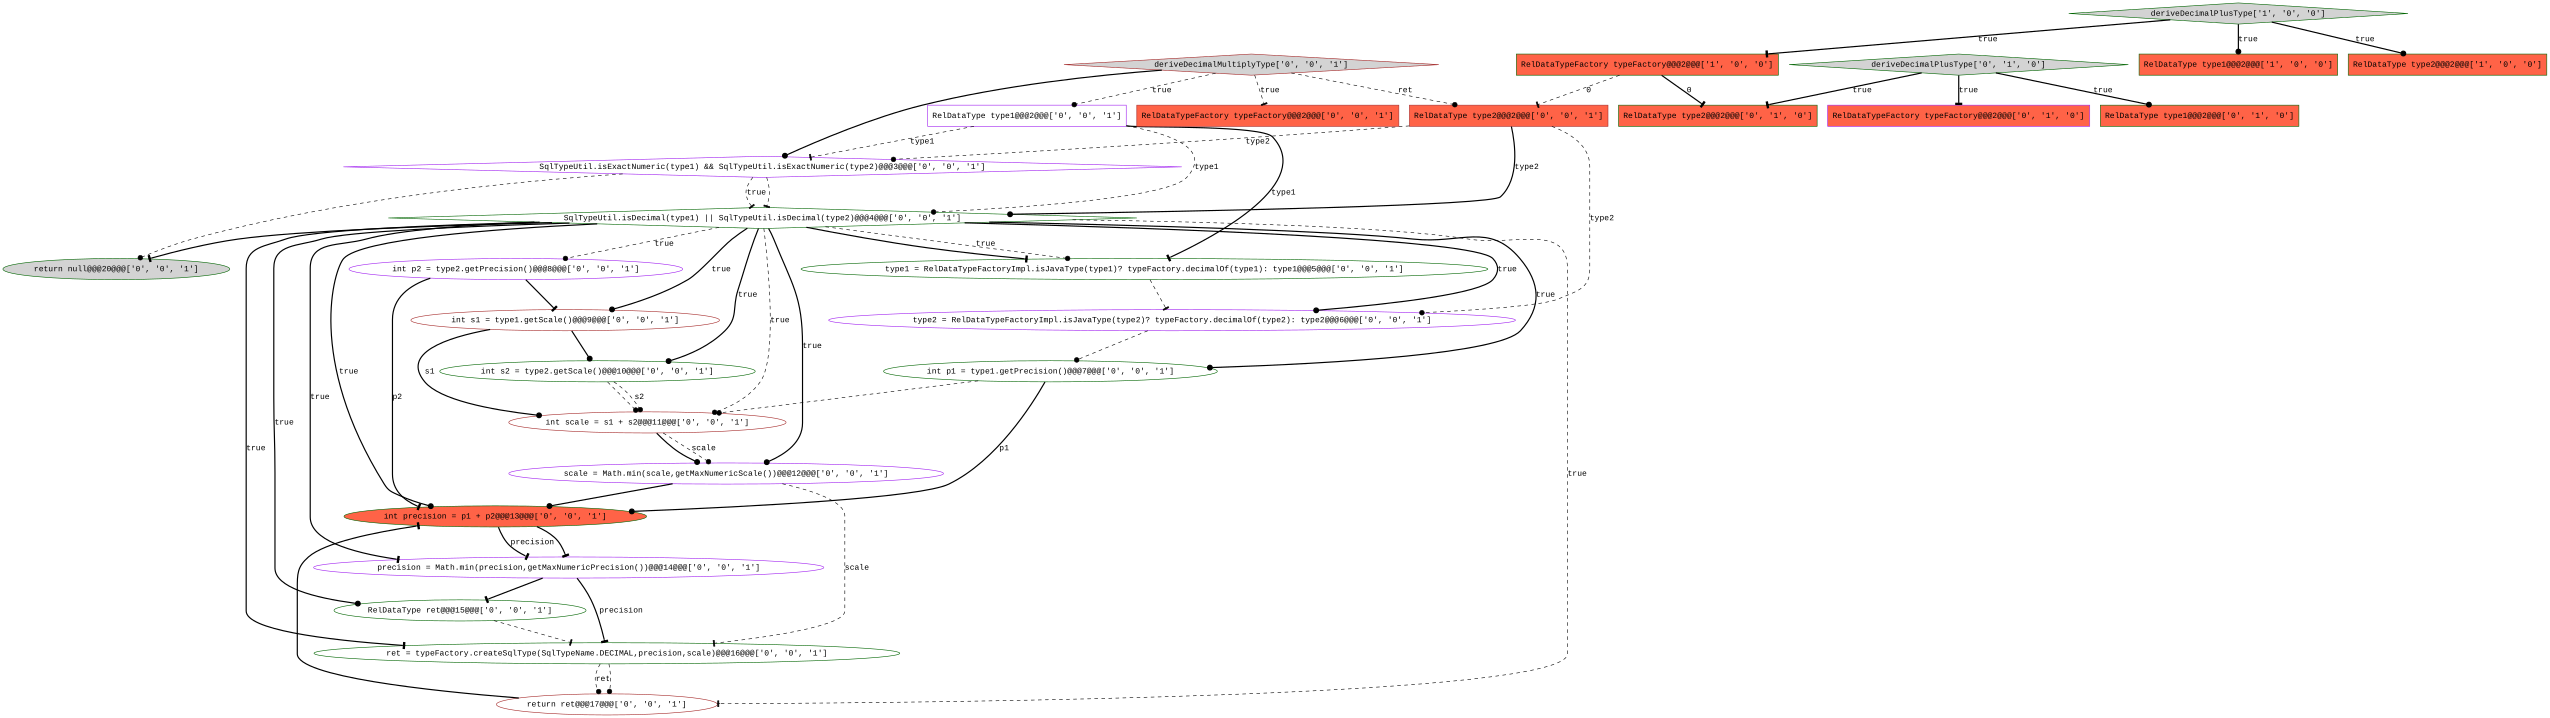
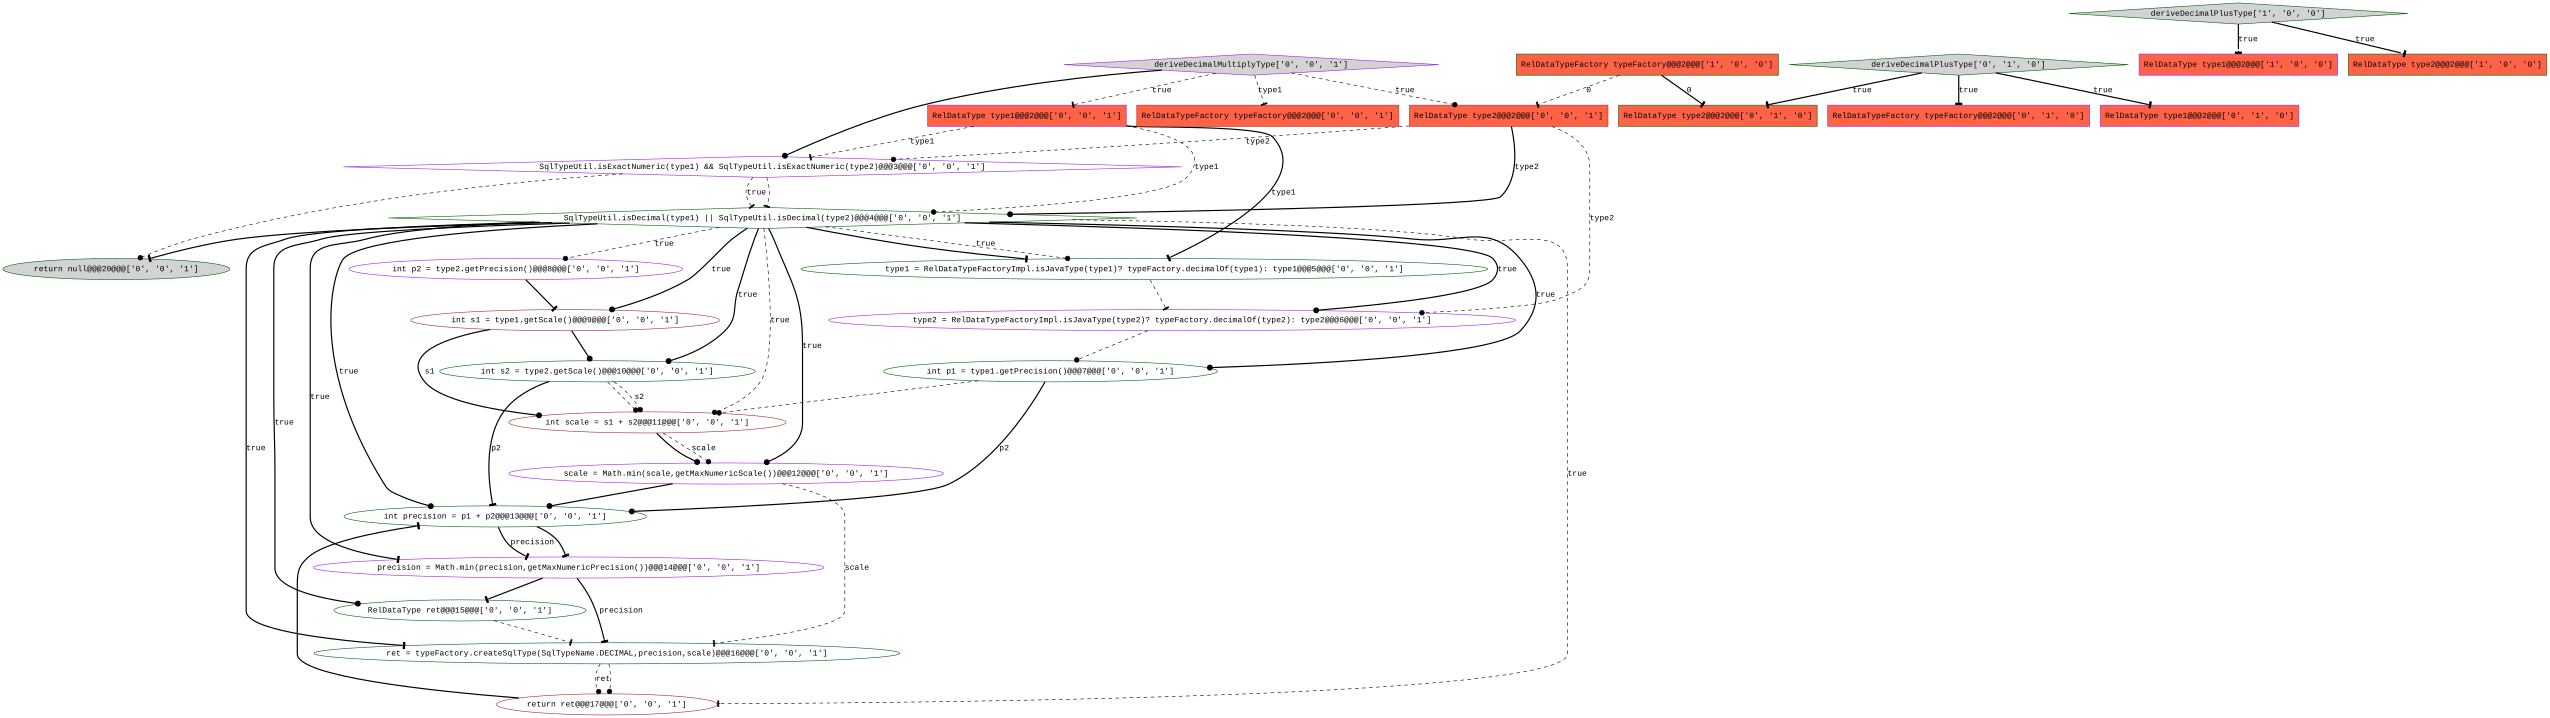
edge "deriveDecimalPlusType['1', '0', '0']" -> "RelDataTypeFactory typeFactory@@@2@@@['1', '0', '0']": removed, label "true"
edge "deriveDecimalPlusType['1', '0', '0']" -> "RelDataType type1@@@2@@@['1', '0', '0']": arrowhead dot -> tee
edge "deriveDecimalPlusType['1', '0', '0']" -> "RelDataType type2@@@2@@@['1', '0', '0']": arrowhead dot -> tee
node "deriveDecimalMultiplyType['0', '0', '1']": color brown -> purple
node "RelDataType type1@@@2@@@['1', '0', '0']": color darkgreen -> purple
edge "deriveDecimalMultiplyType['0', '0', '1']" -> "RelDataType type1@@@2@@@['0', '0', '1']": arrowhead dot -> tee
edge "deriveDecimalPlusType['0', '1', '0']" -> "RelDataType type1@@@2@@@['0', '1', '0']": arrowhead dot -> tee
edge "deriveDecimalMultiplyType['0', '0', '1']" -> "RelDataTypeFactory typeFactory@@@2@@@['0', '0', '1']": label "true" -> "type1"
edge "deriveDecimalMultiplyType['0', '0', '1']" -> "RelDataType type2@@@2@@@['0', '0', '1']": label "ret" -> "true"
node "RelDataType type1@@@2@@@['0', '0', '1']": fillcolor white -> tomato
node "RelDataType type1@@@2@@@['0', '1', '0']": color darkgreen -> purple
edge "int p2 = type2.getPrecision()@@@8@@@['0', '0', '1']" -> "int precision = p1 + p2@@@13@@@['0', '0', '1']": now "int s2 = type2.getScale()@@@10@@@['0', '0', '1']" -> "int precision = p1 + p2@@@13@@@['0', '0', '1']"
edge "int p1 = type1.getPrecision()@@@7@@@['0', '0', '1']" -> "int precision = p1 + p2@@@13@@@['0', '0', '1']": label "p1" -> "p2"
node "int precision = p1 + p2@@@13@@@['0', '0', '1']": fillcolor tomato -> white
